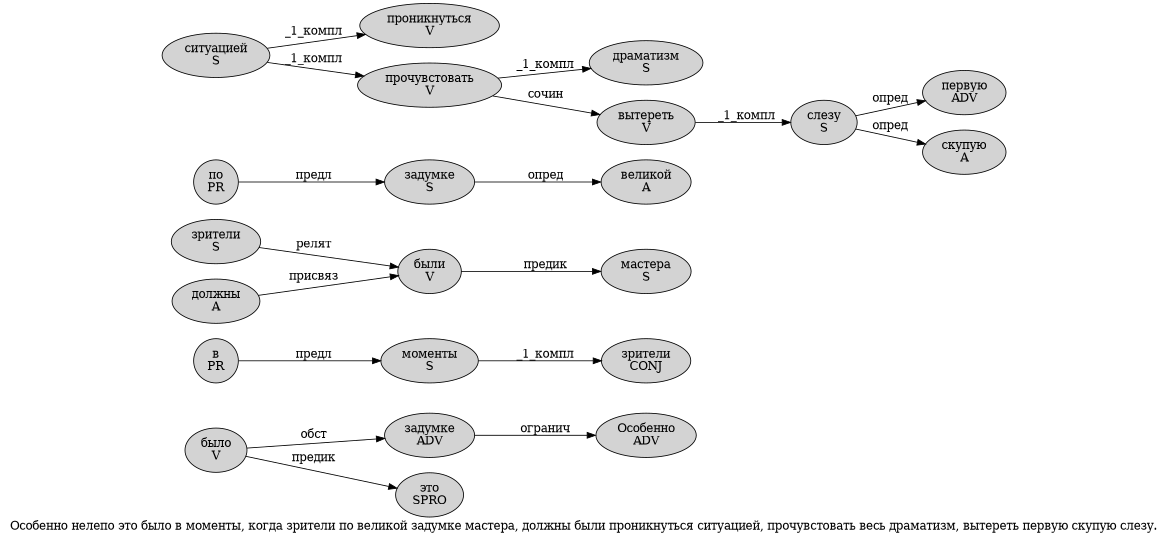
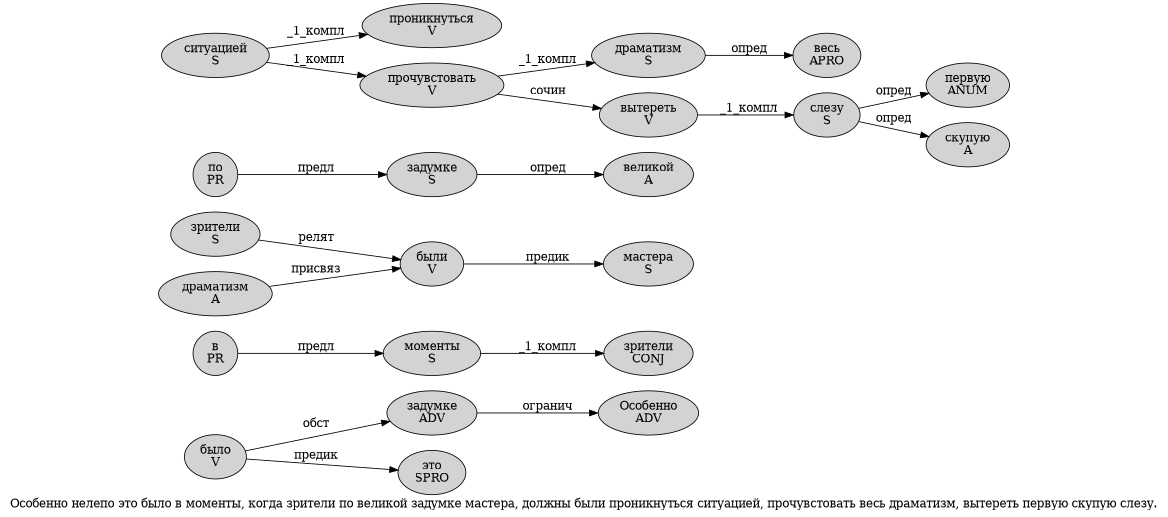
node "весь APRO": added
node "первую ADV": label "первую ADV" -> "первую ANUM"
node "должны A": label "должны A" -> "драматизм A"
